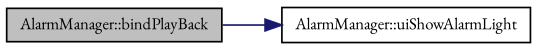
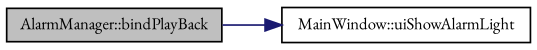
node "AlarmManager::uiShowAlarmLight": label "AlarmManager::uiShowAlarmLight" -> "MainWindow::uiShowAlarmLight"
